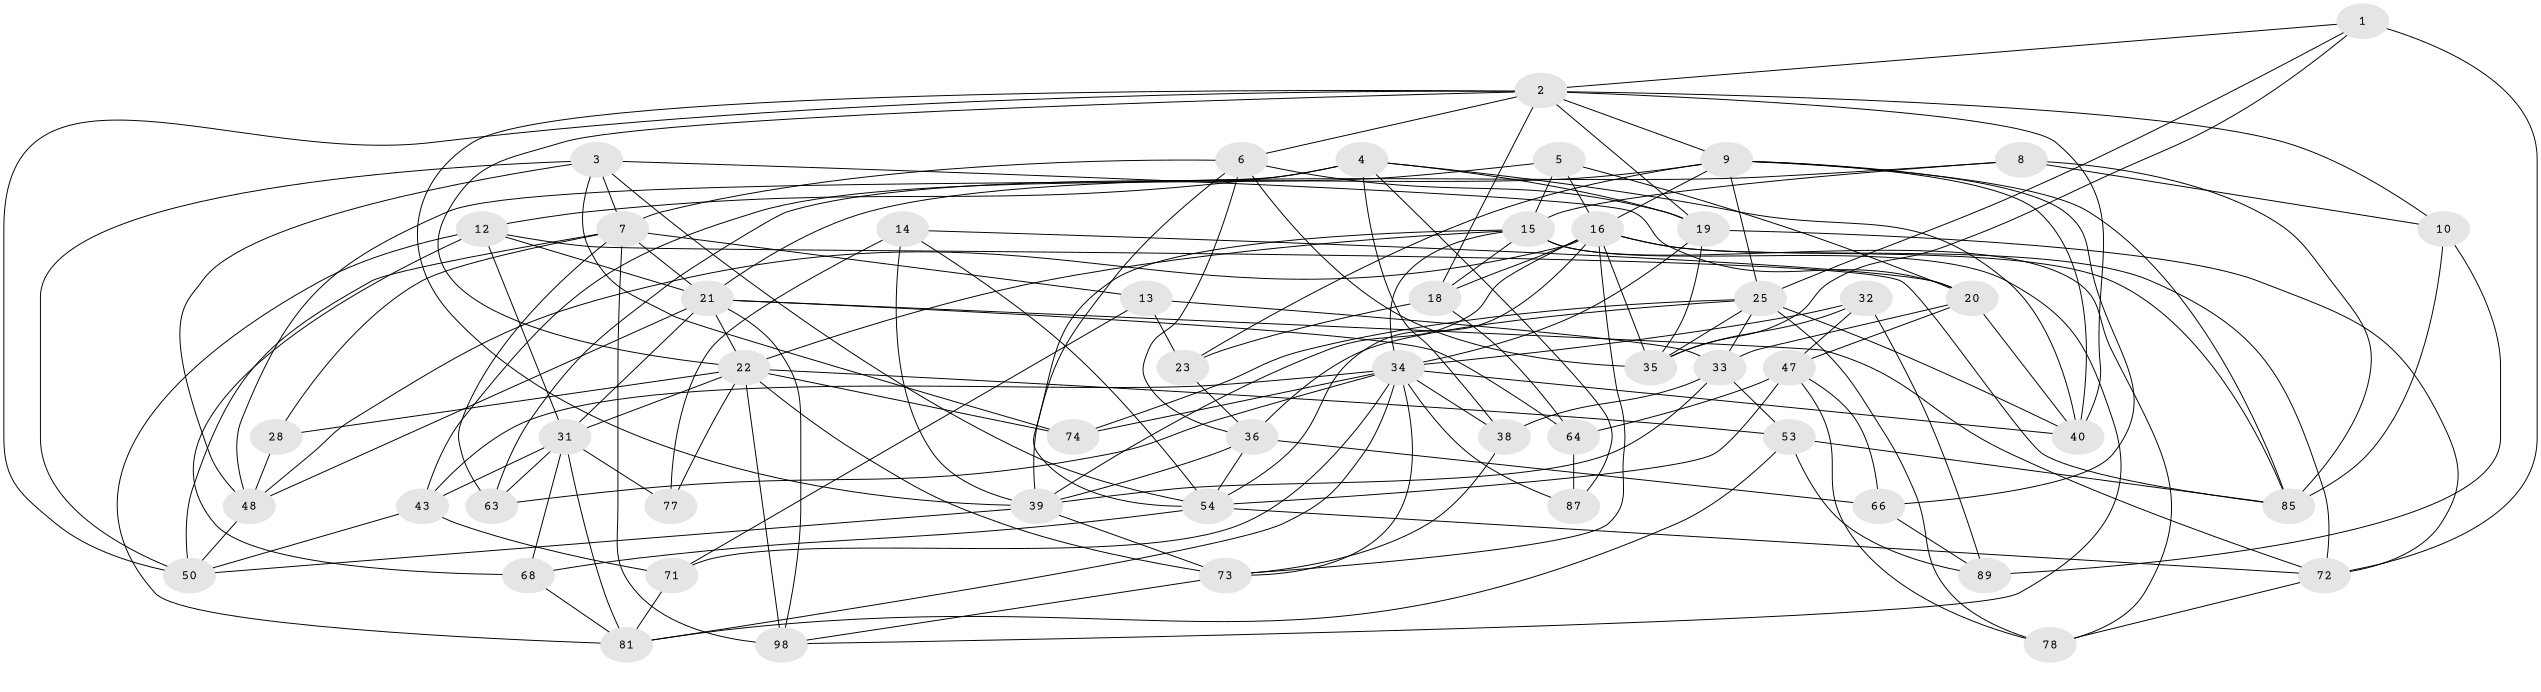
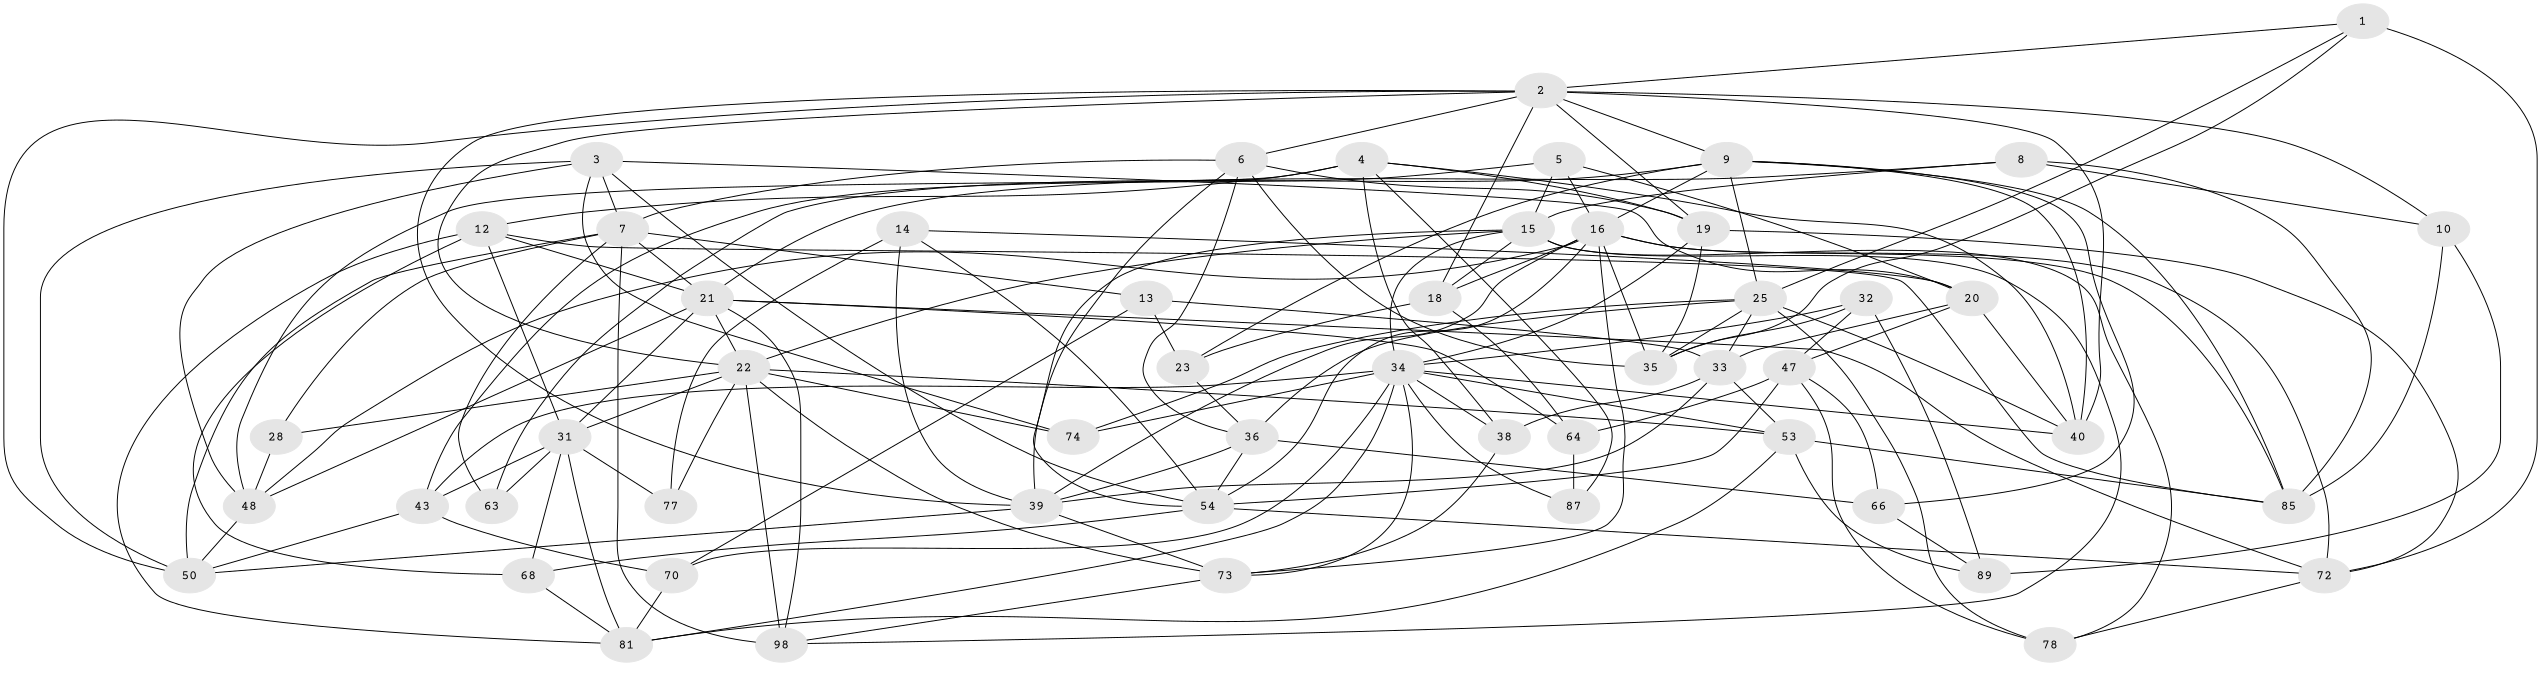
edge "34" -- "63": now "34" -- "53"
node "71": label "71" -> "70"
